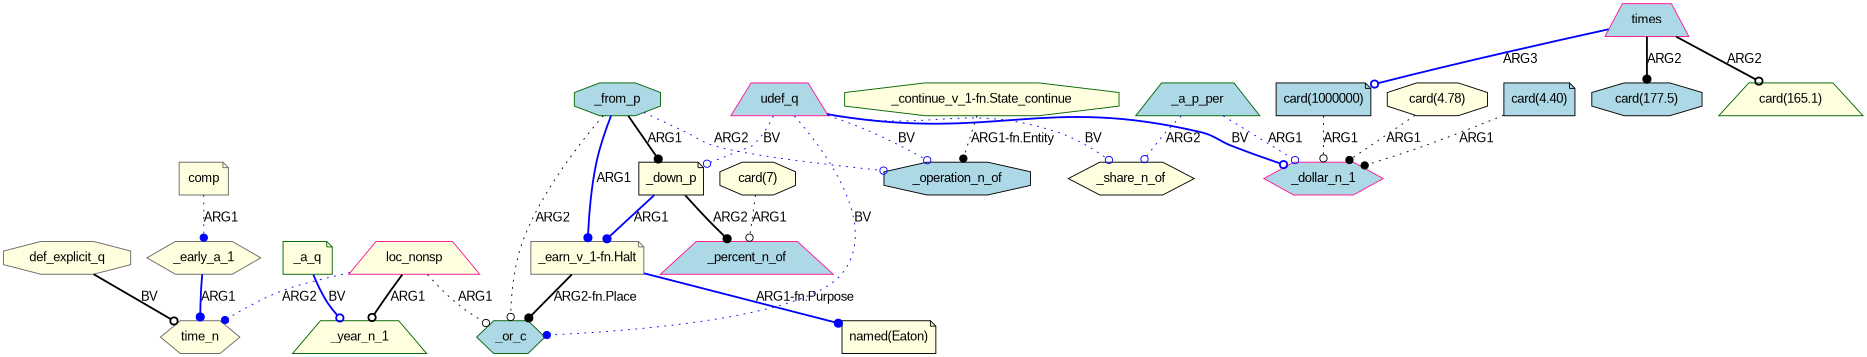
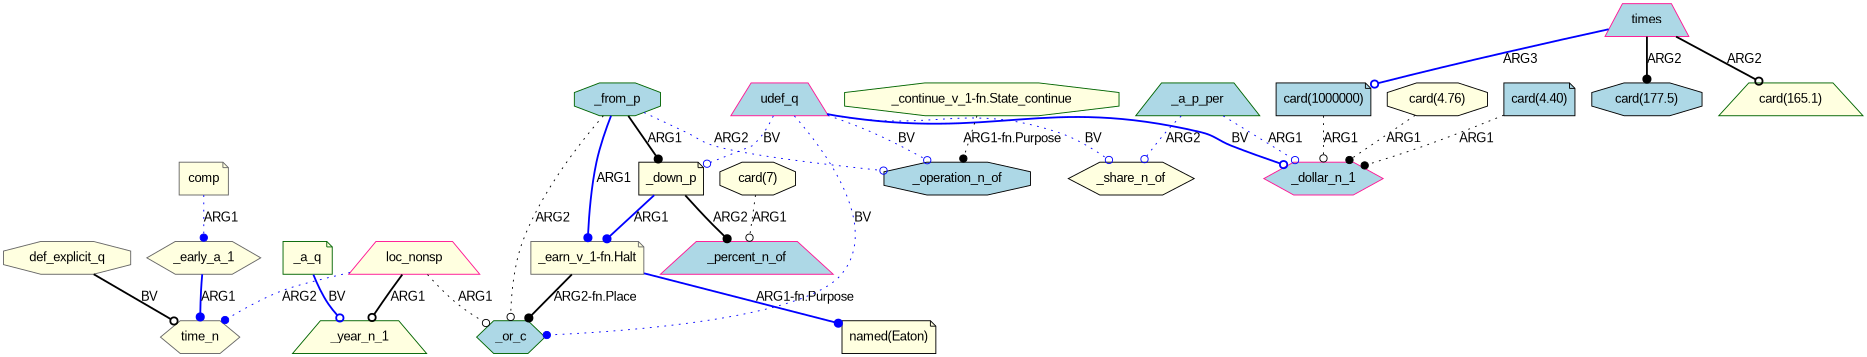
node "card(4.78)": label "card(4.78)" -> "card(4.76)"
edge "_continue_v_1-fn.State_continue" -> "_operation_n_of": label "ARG1-fn.Entity" -> "ARG1-fn.Purpose"
